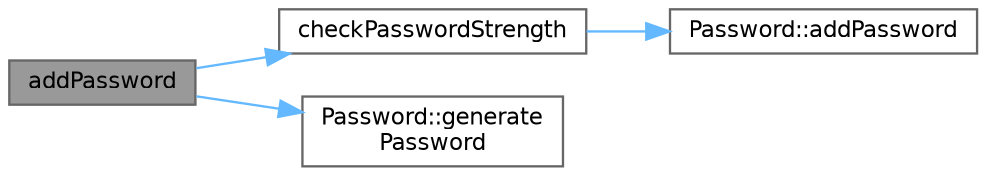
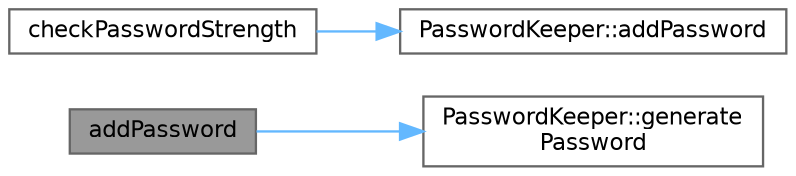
node "Password::addPassword": label "Password::addPassword" -> "PasswordKeeper::addPassword"
edge "addPassword" -> "checkPasswordStrength": removed
node "Password::generate Password": label "Password::generate Password" -> "PasswordKeeper::generate Password"
